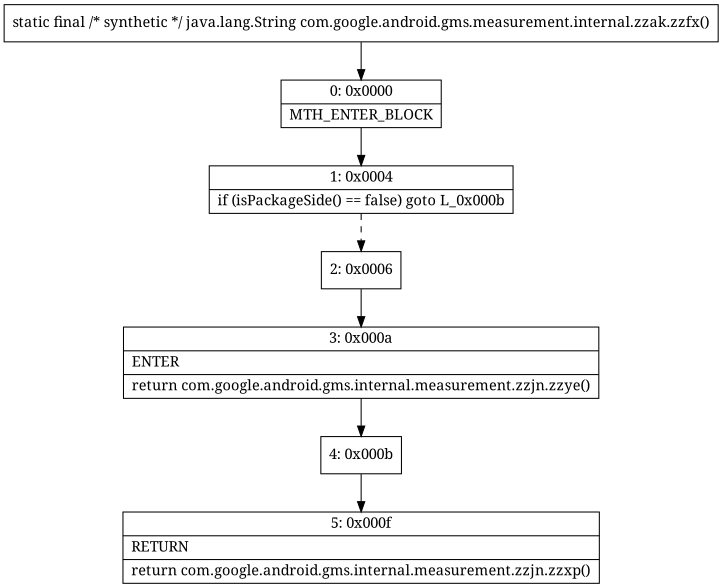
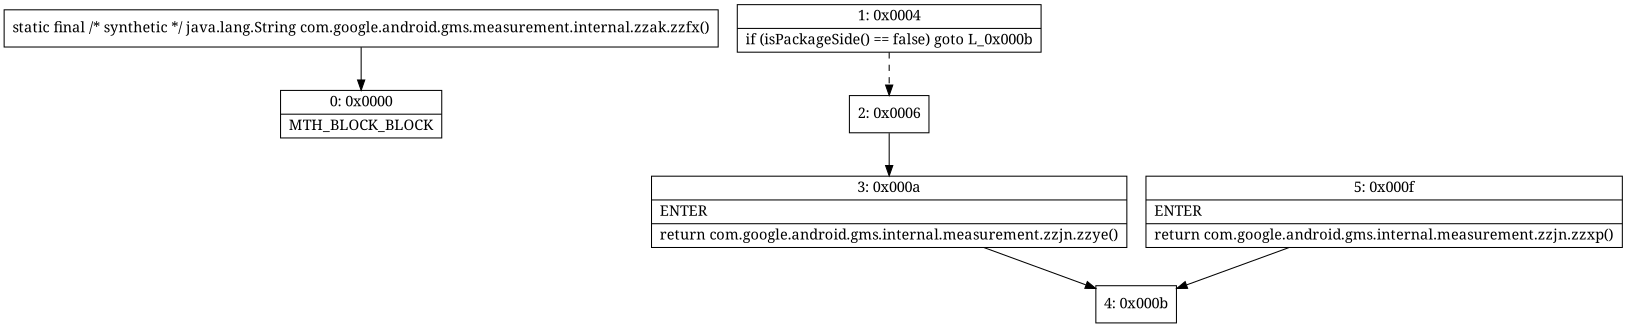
node "0: 0x0000": text "MTH_ENTER_BLOCK" -> "MTH_BLOCK_BLOCK"
edge "0: 0x0000" -> "1: 0x0004": removed
edge "4: 0x000b" -> "5: 0x000f": reversed
node "5: 0x000f": text "RETURN" -> "ENTER"
